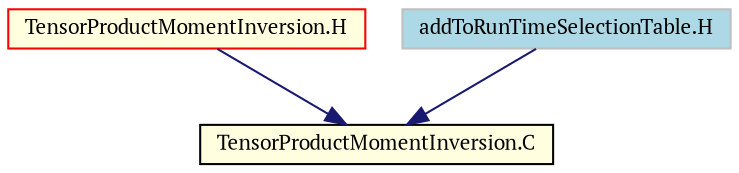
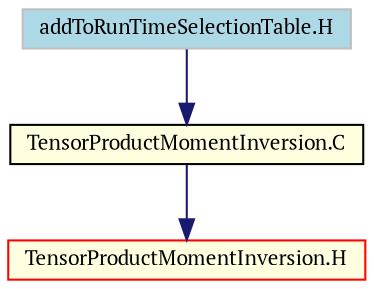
edge "TensorProductMomentInversion.H" -> "TensorProductMomentInversion.C": reversed
